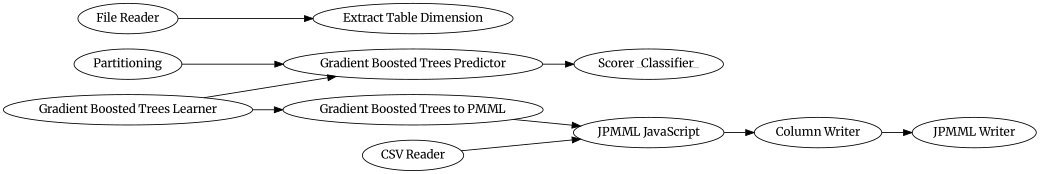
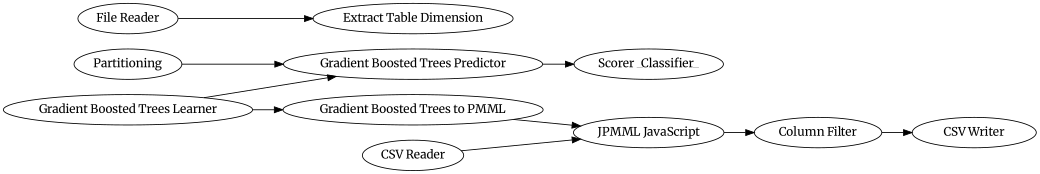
node "Column Writer": label "Column Writer" -> "Column Filter"
node "JPMML Writer": label "JPMML Writer" -> "CSV Writer"
